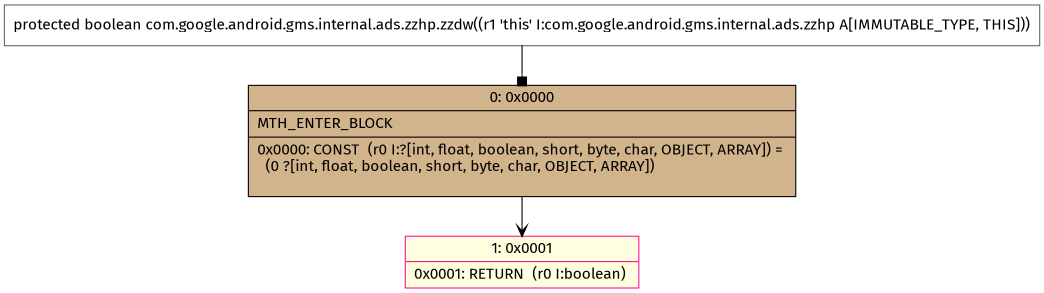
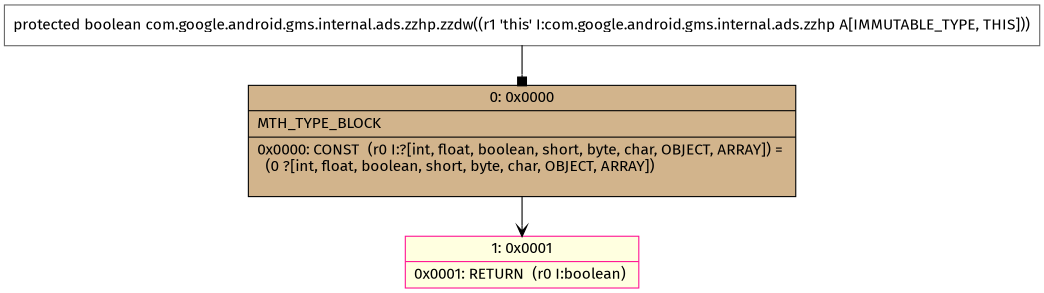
node "0: 0x0000": text "MTH_ENTER_BLOCK" -> "MTH_TYPE_BLOCK"
